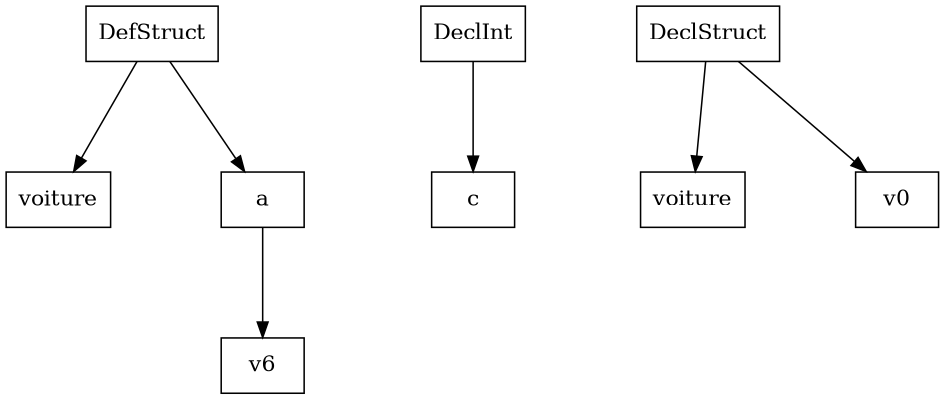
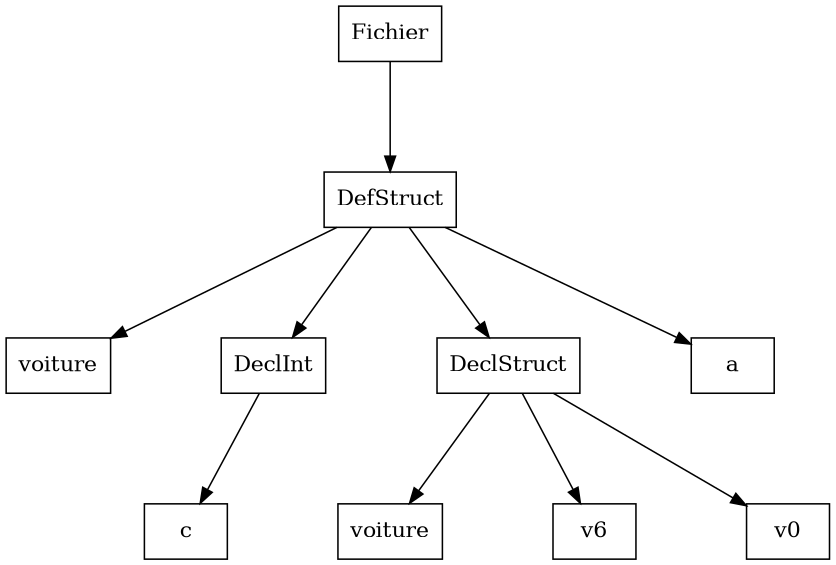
node "Fichier": added
edge "a" -> "v6": now "DeclStruct" -> "v6"
edge "DefStruct" -> "DeclInt": added
edge "DefStruct" -> "DeclStruct": added
